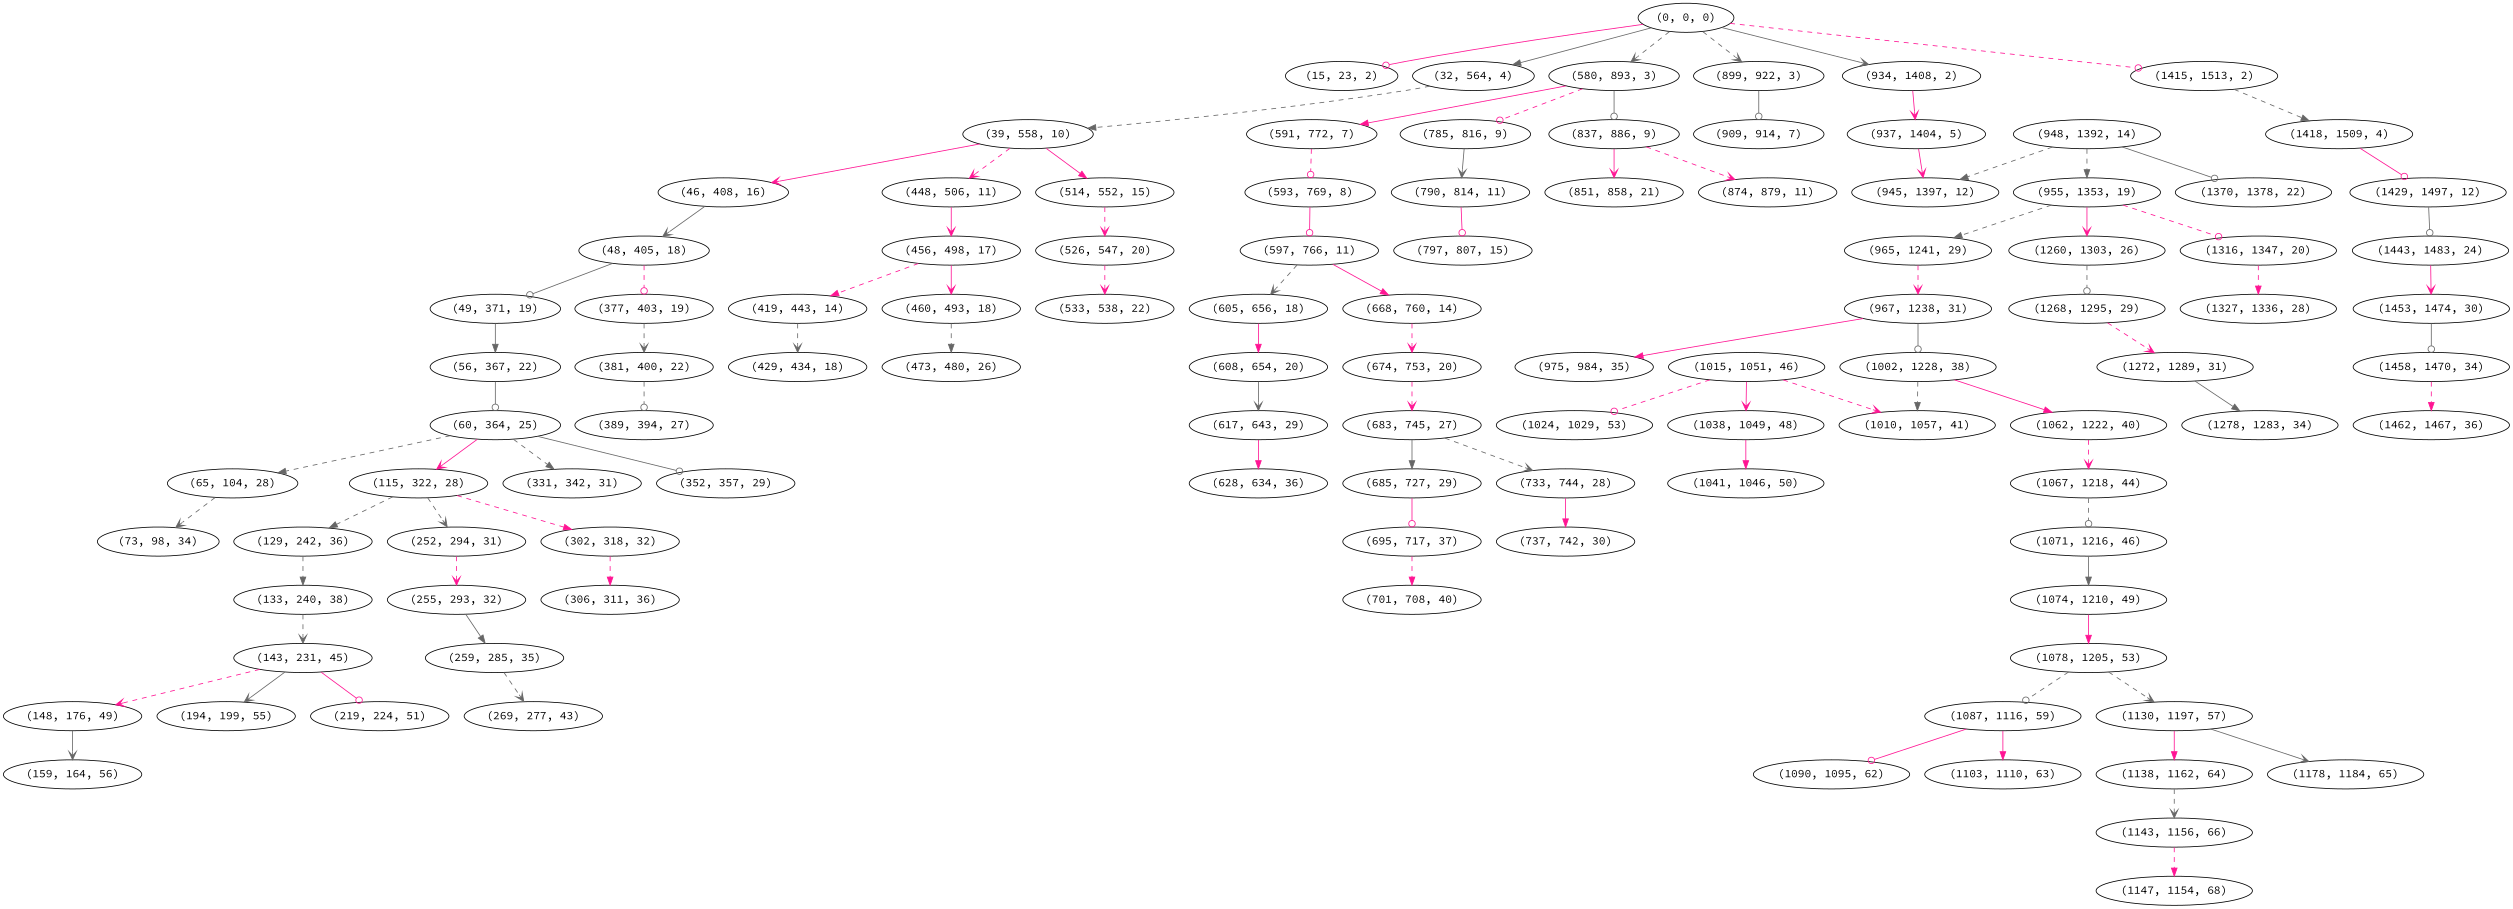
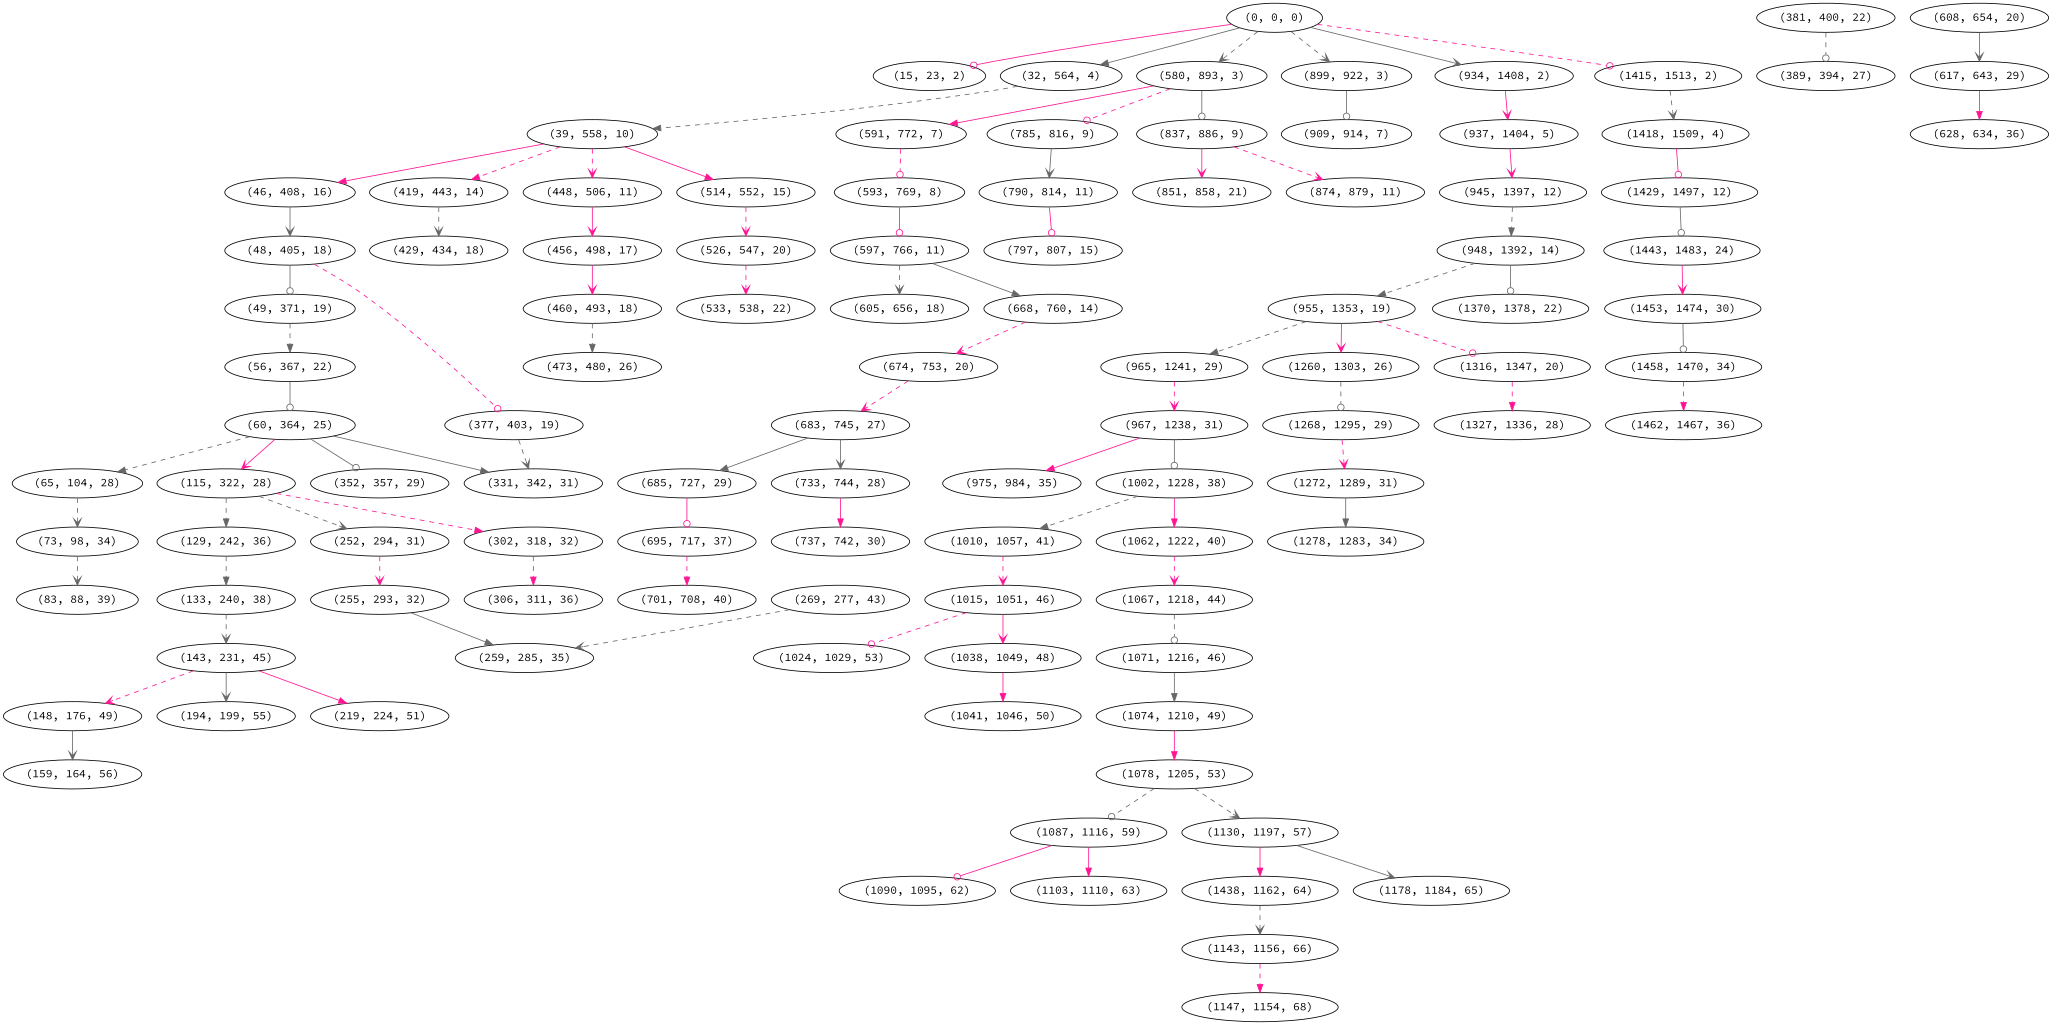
edge "(1415, 1513, 2)" -> "(1418, 1509, 4)": arrowhead normal -> vee
edge "(948, 1392, 14)" -> "(945, 1397, 12)": reversed
edge "(39, 558, 10)" -> "(46, 408, 16)": arrowhead vee -> normal
edge "(456, 498, 17)" -> "(419, 443, 14)": now "(39, 558, 10)" -> "(419, 443, 14)"
edge "(597, 766, 11)" -> "(668, 760, 14)": color deeppink -> gray40
edge "(49, 371, 19)" -> "(56, 367, 22)": style solid -> dashed
edge "(377, 403, 19)" -> "(381, 400, 22)": now "(377, 403, 19)" -> "(331, 342, 31)"
edge "(605, 656, 18)" -> "(608, 654, 20)": removed
edge "(1015, 1051, 46)" -> "(1010, 1057, 41)": reversed
edge "(60, 364, 25)" -> "(331, 342, 31)": style dashed -> solid
edge "(683, 745, 27)" -> "(733, 744, 28)": style dashed -> solid
node "(83, 88, 39)": added
edge "(259, 285, 35)" -> "(269, 277, 43)": reversed
edge "(143, 231, 45)" -> "(219, 224, 51)": arrowhead odot -> normal
node "(1138, 1162, 64)": label "(1138, 1162, 64)" -> "(1438, 1162, 64)"
